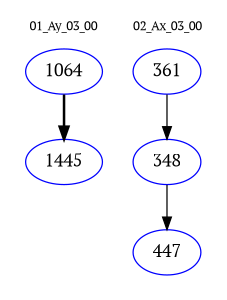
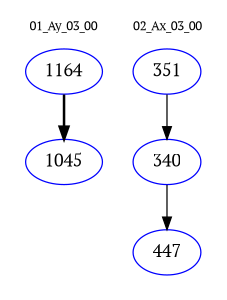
node "1064": label "1064" -> "1164"
node "361": label "361" -> "351"
node "1445": label "1445" -> "1045"
node "348": label "348" -> "340"
